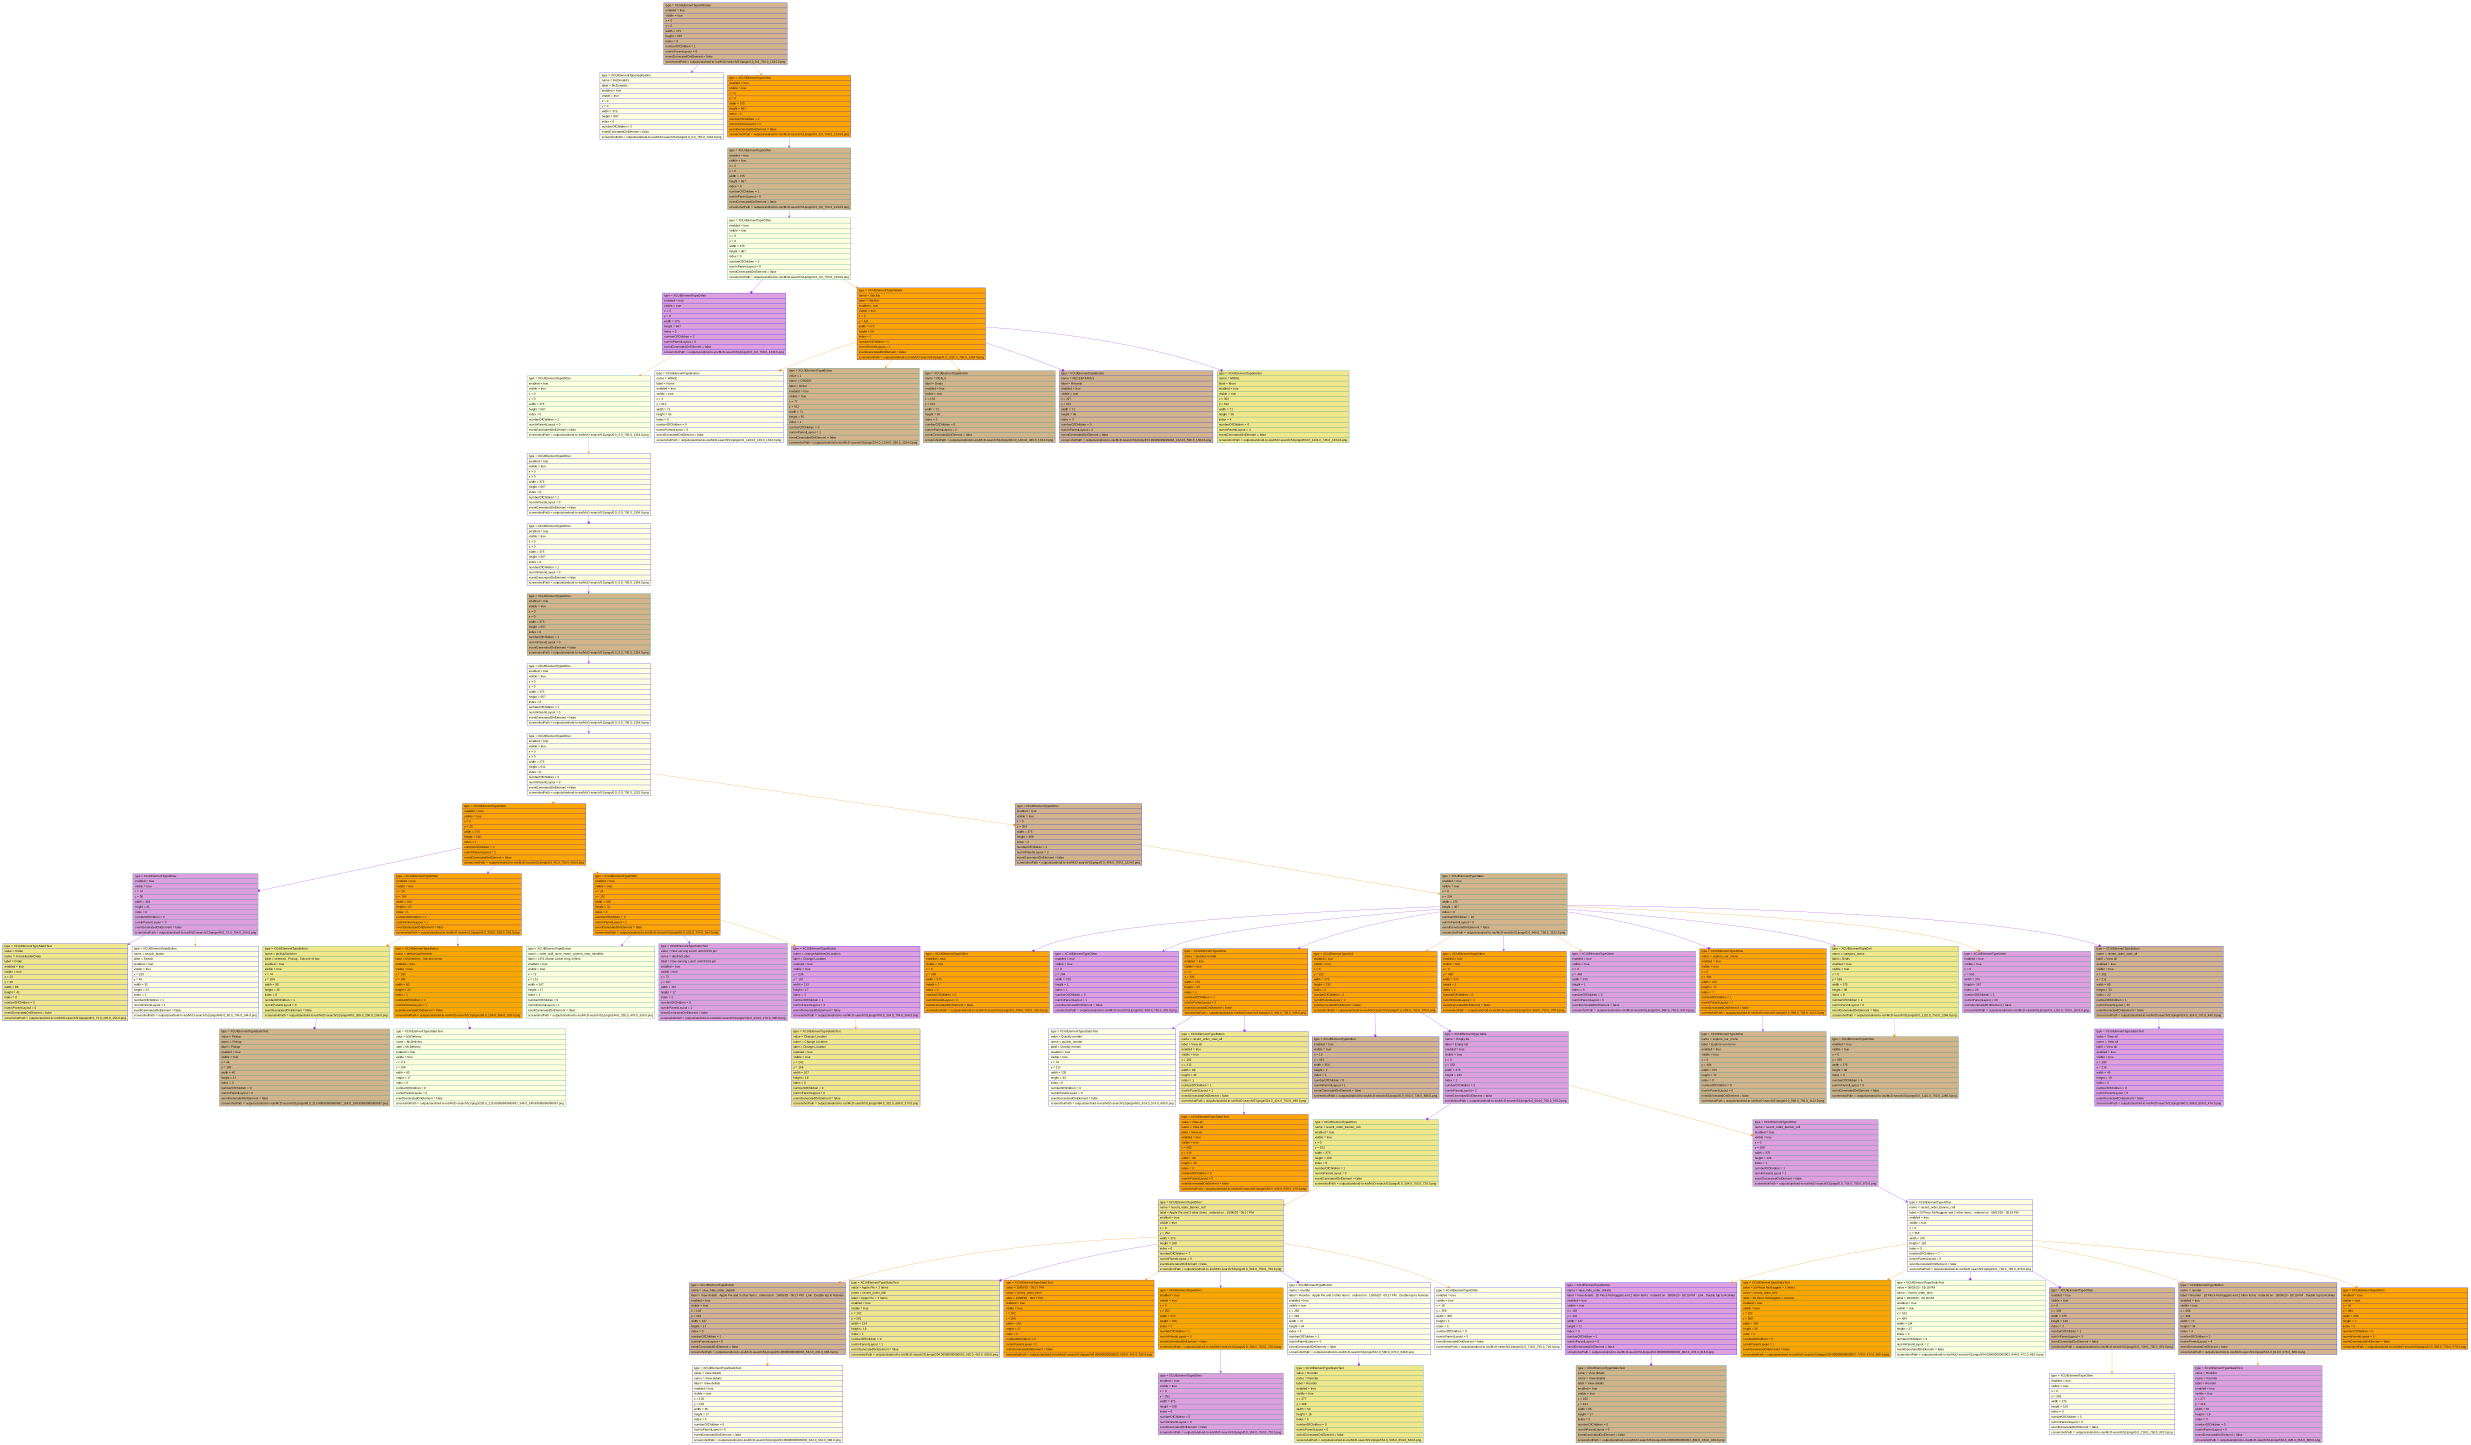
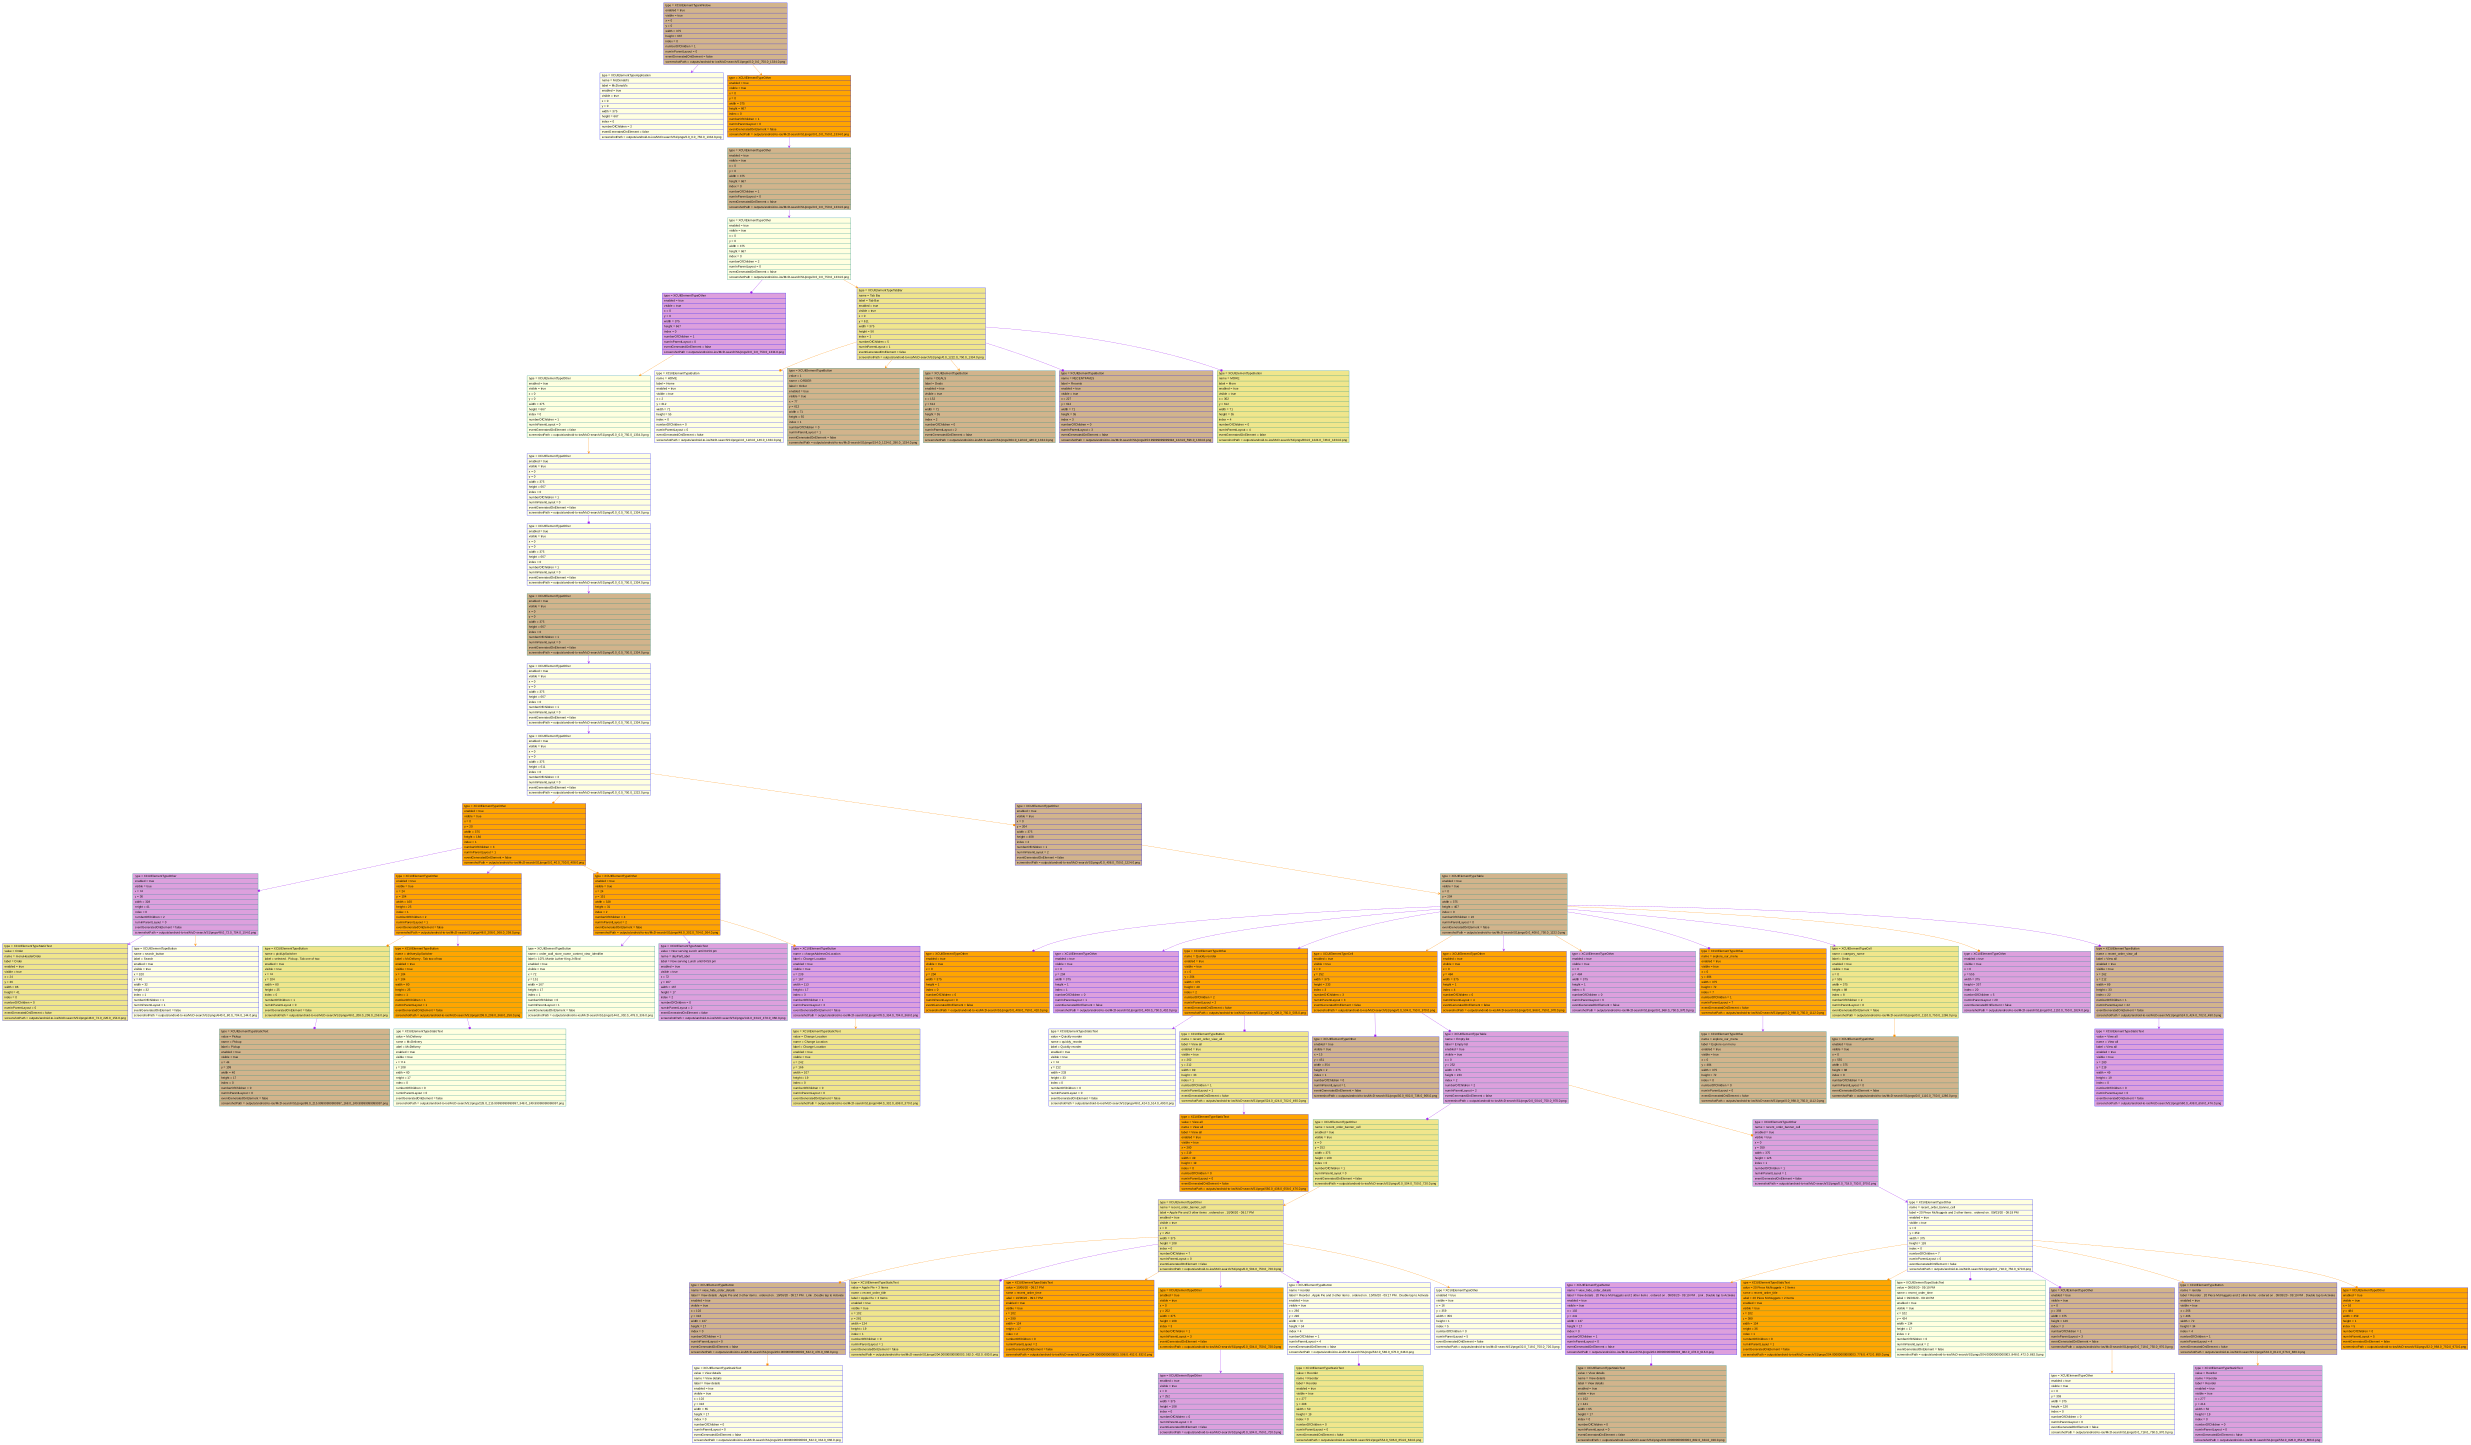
node "type = XCUIElementTypeTabBar": fillcolor orange -> khaki
